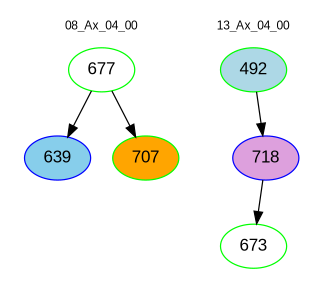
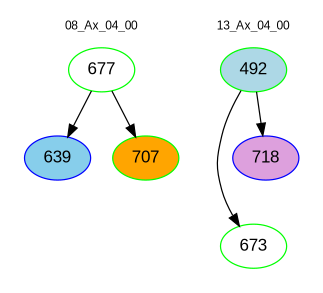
edge "718" -> "673": now "492" -> "673"
